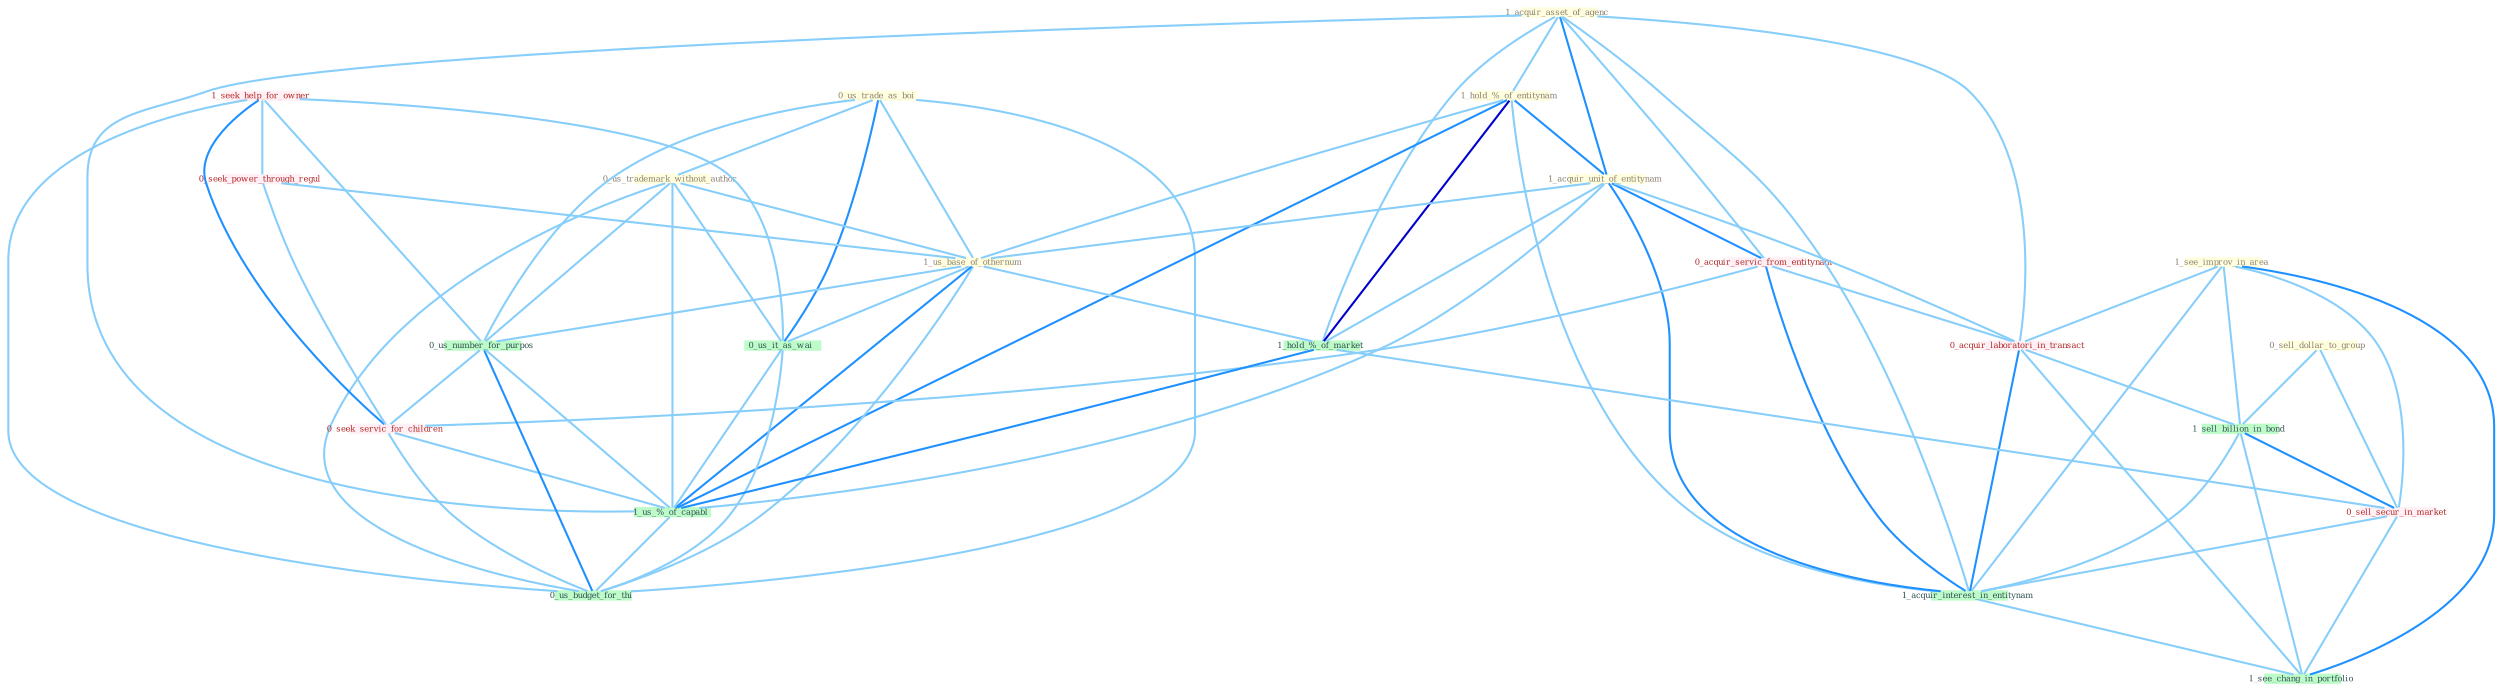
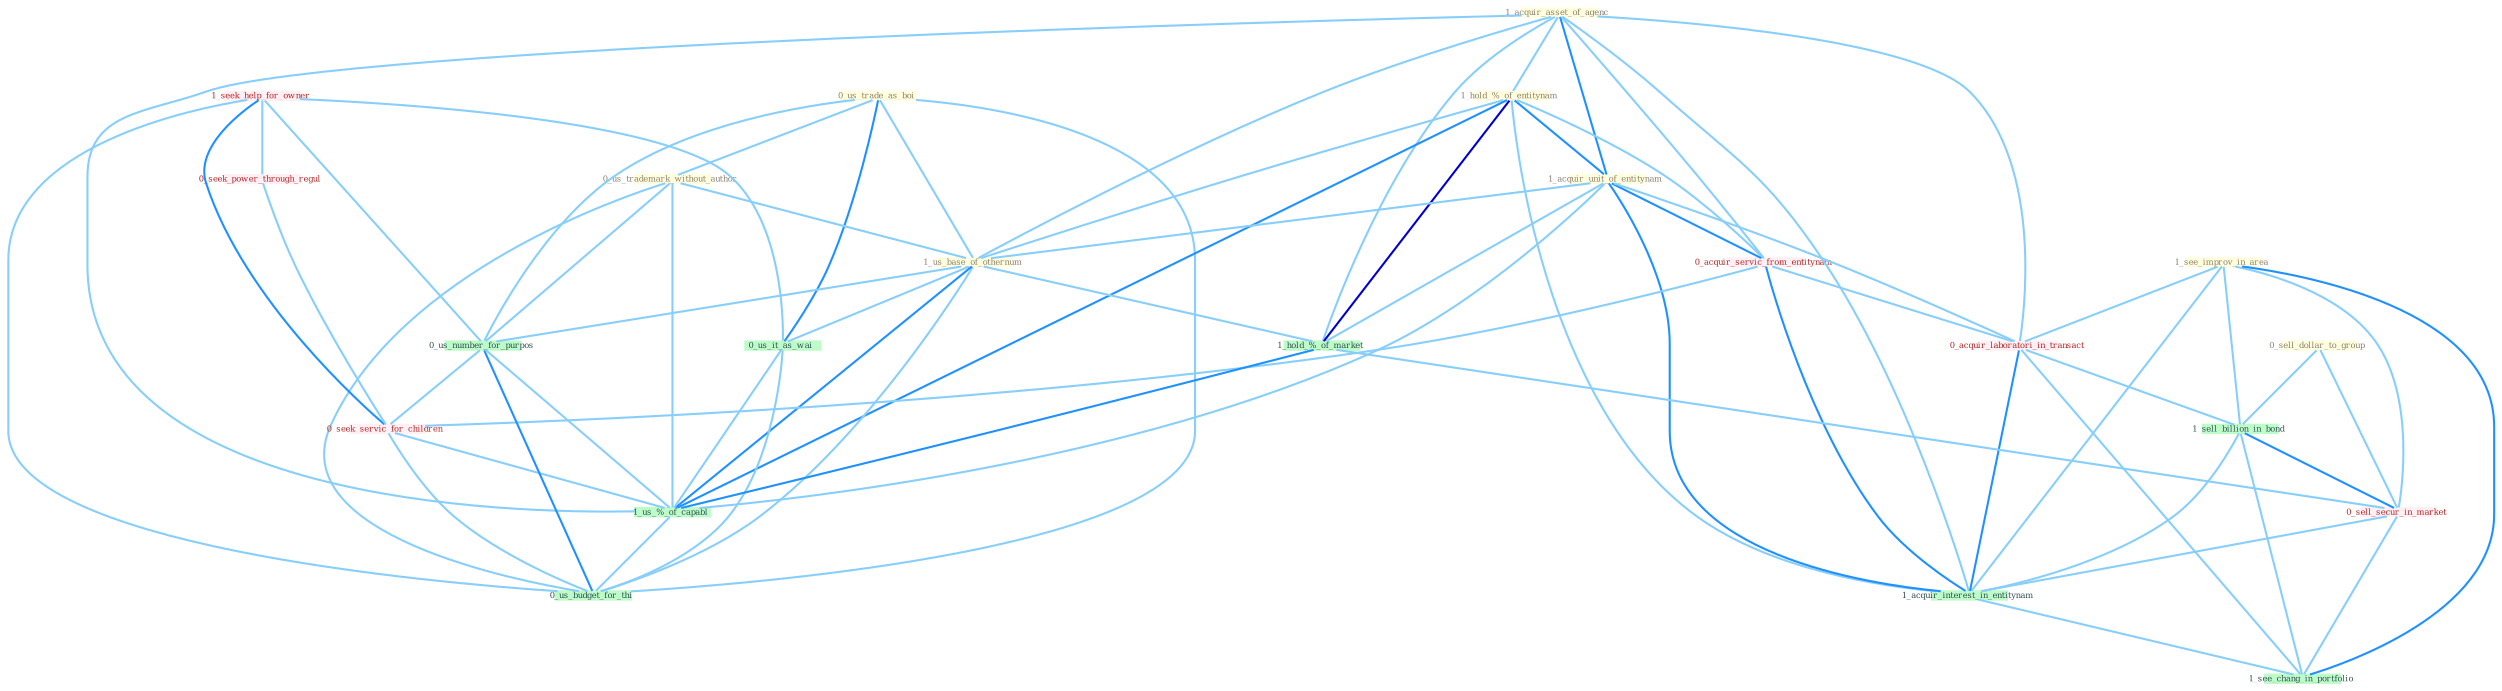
edge "1_hold_%_of_entitynam" -- "0_acquir_servic_from_entitynam": added
edge "0_seek_power_through_regul" -- "1_us_base_of_othernum": now "1_acquir_asset_of_agenc" -- "1_us_base_of_othernum"
edge "0_us_trademark_without_author" -- "0_us_it_as_wai": removed
